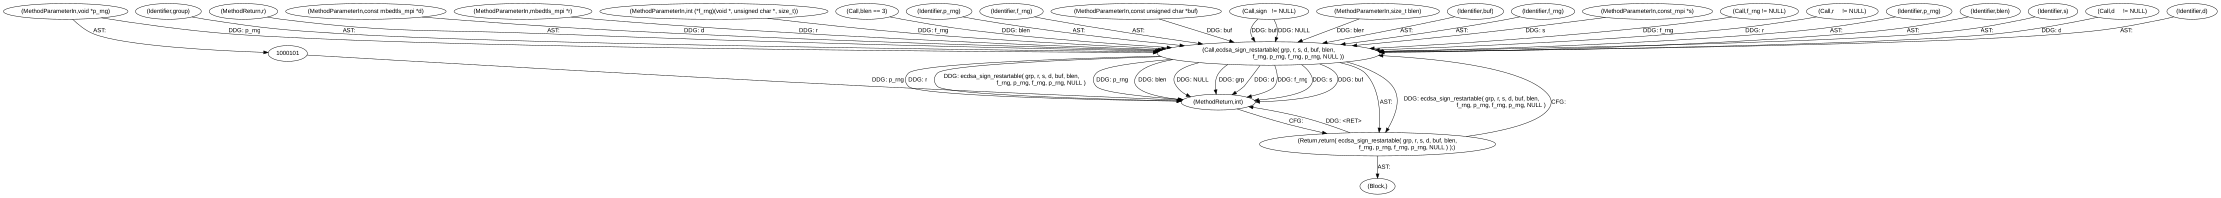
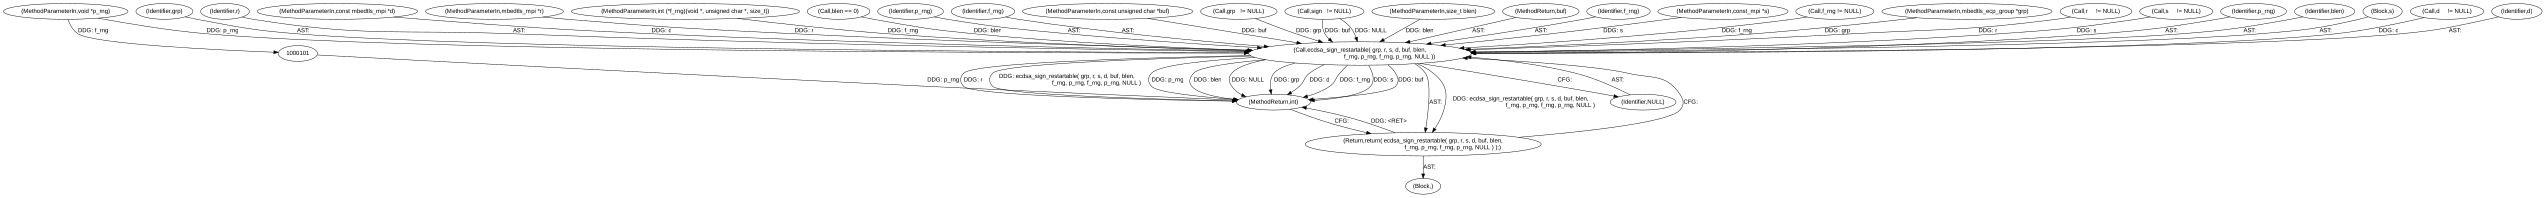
node "(Identifier,group)": label "(Identifier,group)" -> "(Identifier,grp)"
node "(MethodReturn,r)": label "(MethodReturn,r)" -> "(Identifier,r)"
node "(Call,blen == 3)": label "(Call,blen == 3)" -> "(Call,blen == 0)"
node "(Call,grp   != NULL)": added
node "(Identifier,buf)": label "(Identifier,buf)" -> "(MethodReturn,buf)"
node "(MethodParameterIn,mbedtls_ecp_group *grp)": added
node "(Identifier,s)": label "(Identifier,s)" -> "(Block,s)"
node "(Call,s     != NULL)": added
edge "(MethodParameterIn,void *p_rng)" -> "1000101": label "AST: " -> "DDG: f_rng"
node "(Identifier,NULL)": added
